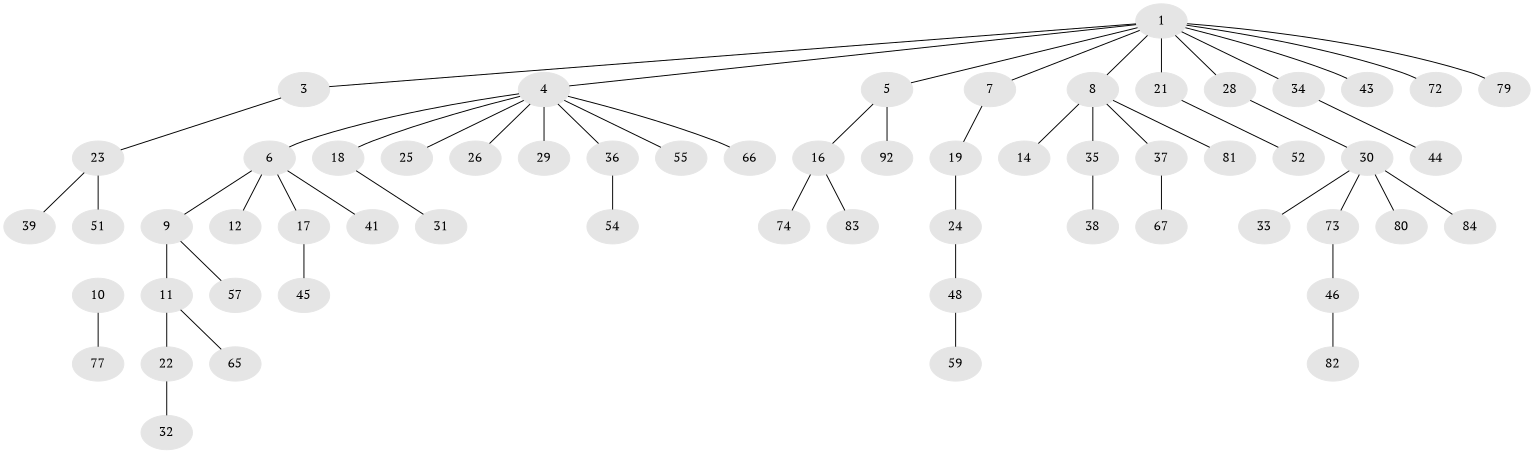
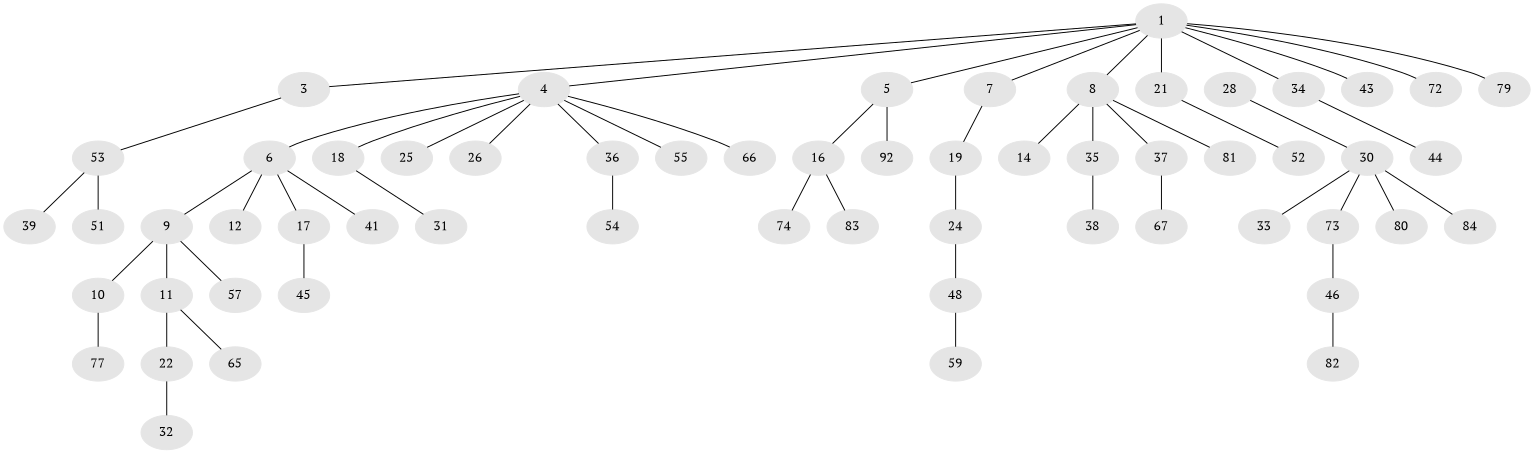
edge "1" -- "28": removed
node "23": label "23" -> "53"
node "29": removed
edge "9" -- "10": added
